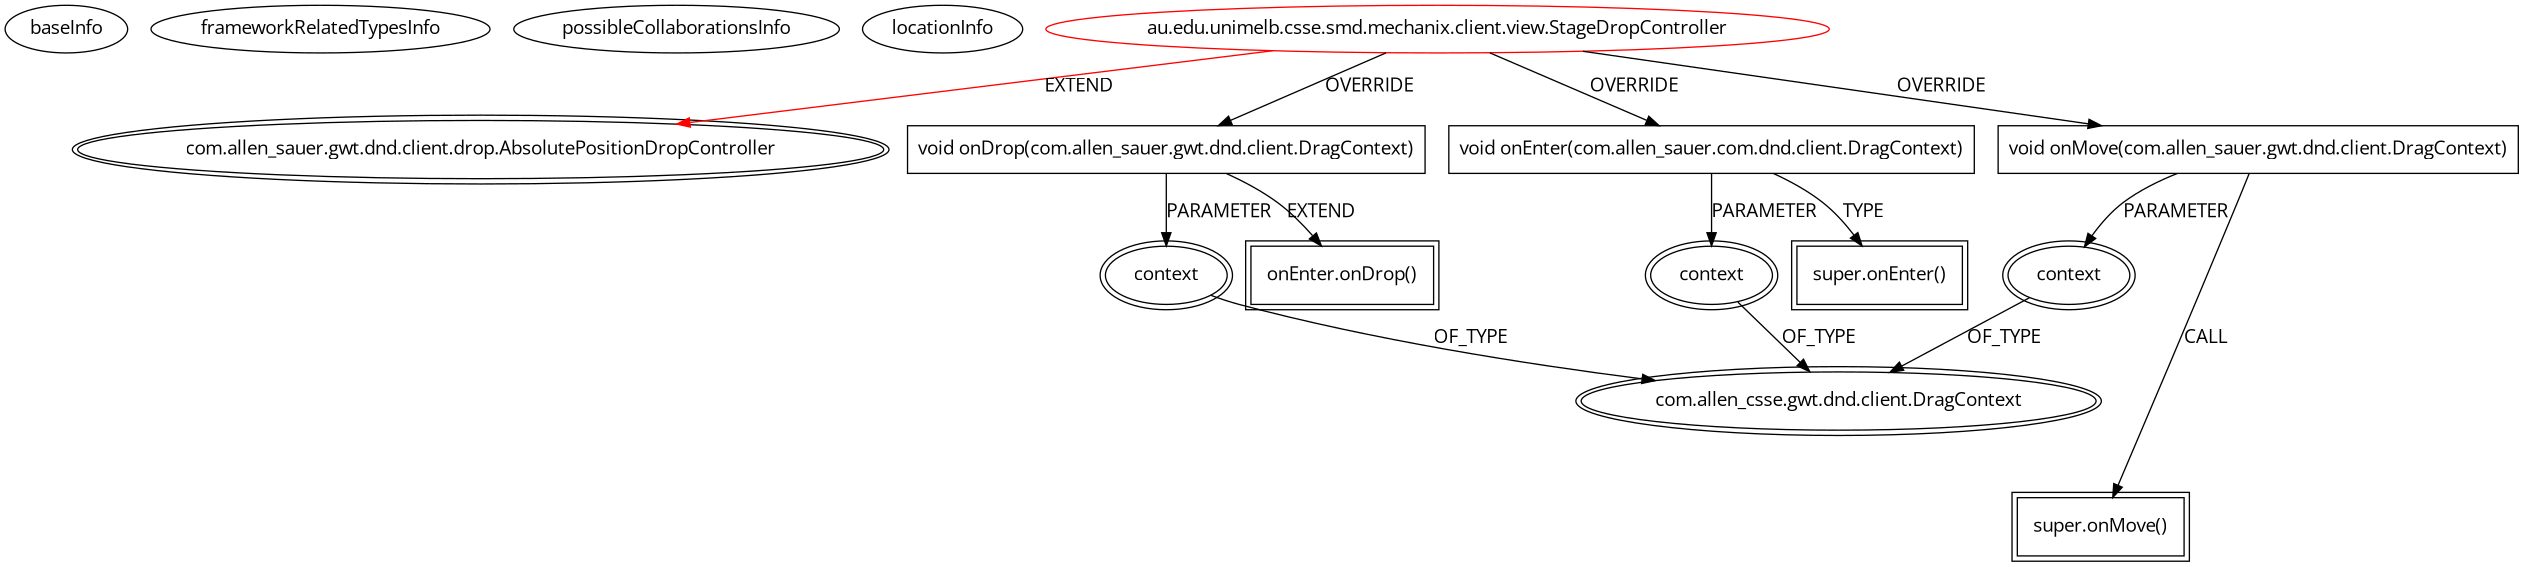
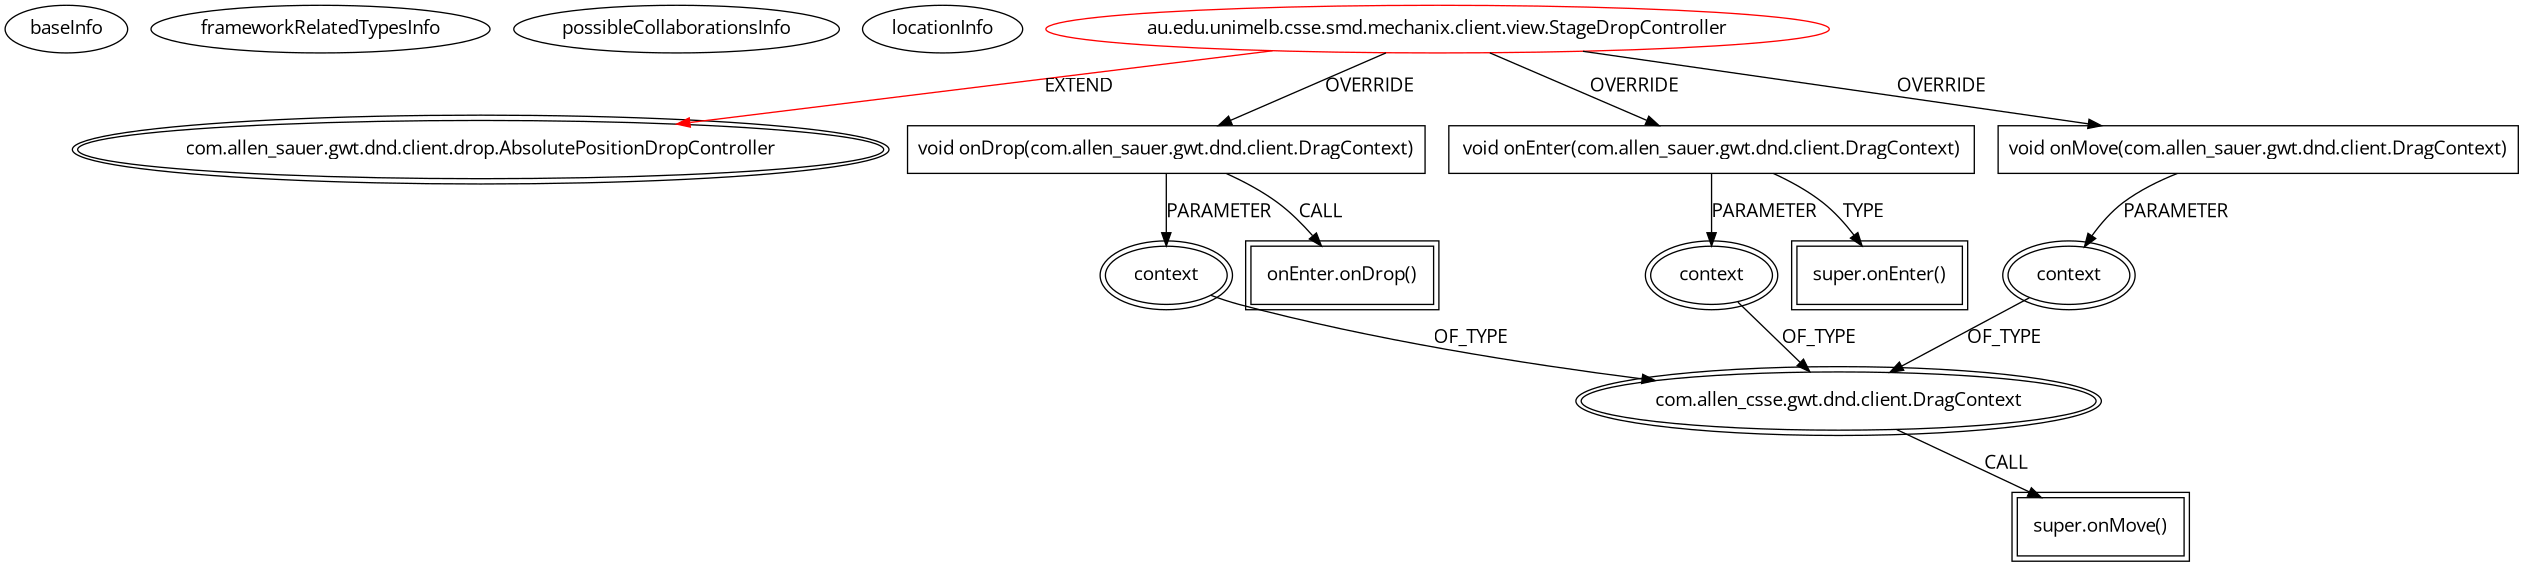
node "void onEnter(com.allen_sauer.com.dnd.client.DragContext)": label "void onEnter(com.allen_sauer.com.dnd.client.DragContext)" -> "void onEnter(com.allen_sauer.gwt.dnd.client.DragContext)"
edge "void onDrop(com.allen_sauer.gwt.dnd.client.DragContext)" -> "onEnter.onDrop()": label "EXTEND" -> "CALL"
edge "void onMove(com.allen_sauer.gwt.dnd.client.DragContext)" -> "super.onMove()": now "com.allen_csse.gwt.dnd.client.DragContext" -> "super.onMove()"
